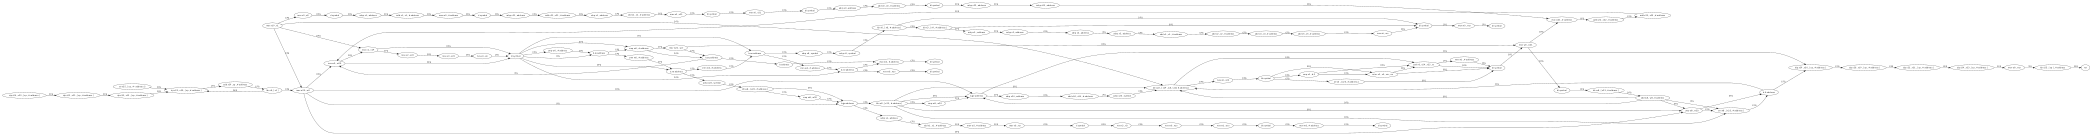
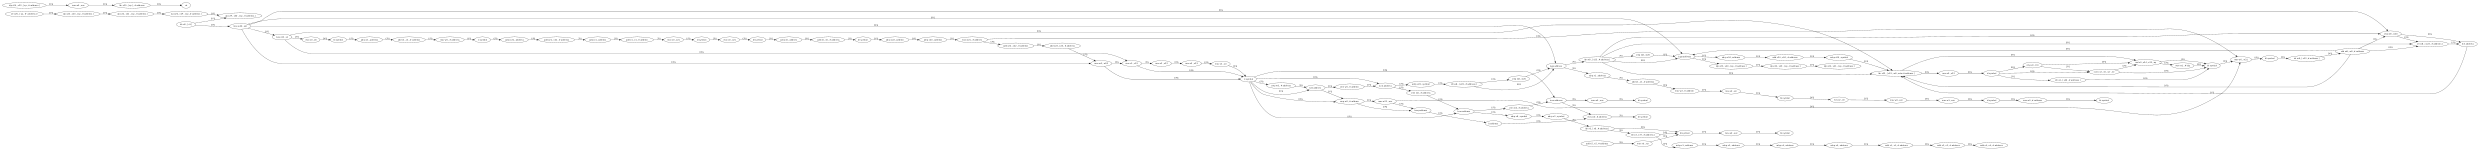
edge "mov w0 , w21" -> "mov w21 , # address": reversed
edge "add x4 , x4 , # address" -> "add x5 , x5 , # address": removed, label "CFG"
edge "mov x19 , x1" -> "mov w20 , w0": reversed
node "mov w1 , # address": label "mov w1 , # address" -> "mov w1 , # ldp"
edge "ldp x22 , x21 , [ sp , # address ]" -> "ldp x24 , x23 , [ sp , # address ]": removed, label "CFG"
edge "b.eq address" -> "mov w0 , w20": removed, label "CFG"
edge "b.lt address" -> "ldp x29 , x30 , [ sp , # address ]": removed, label "CFG"
node "add x29 , sp , # address": removed
edge "str x25 , [ sp , #- address ]!" -> "stp x29 , x30 , [ sp , # address ]": now "str x25 , [ sp , #- address ]!" -> "stp x24 , x23 , [ sp , # address ]"
